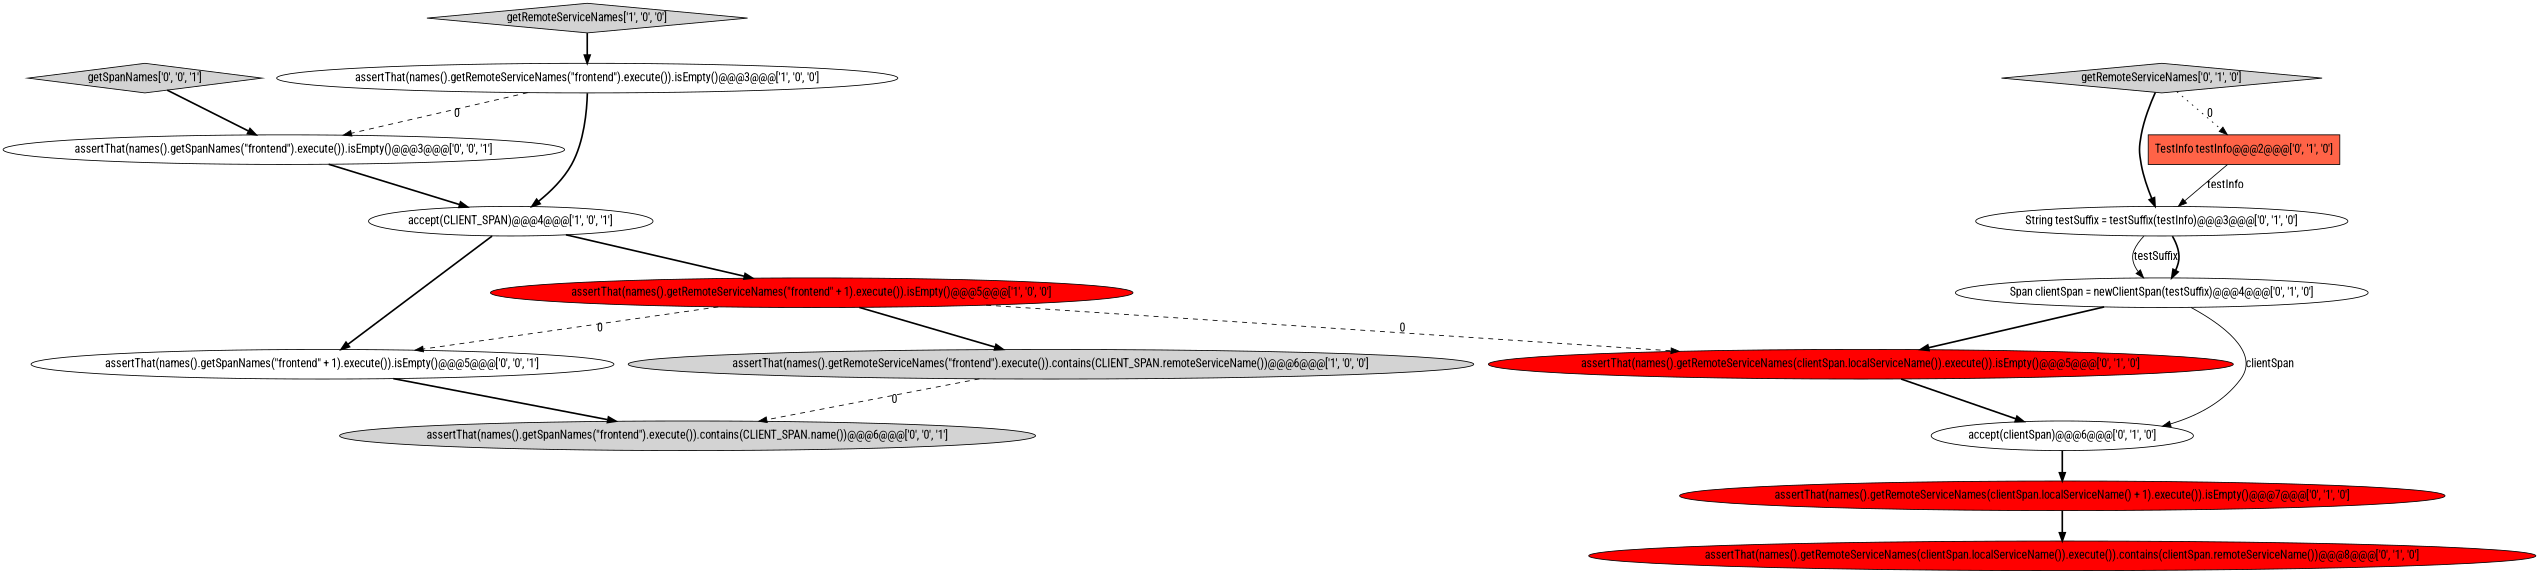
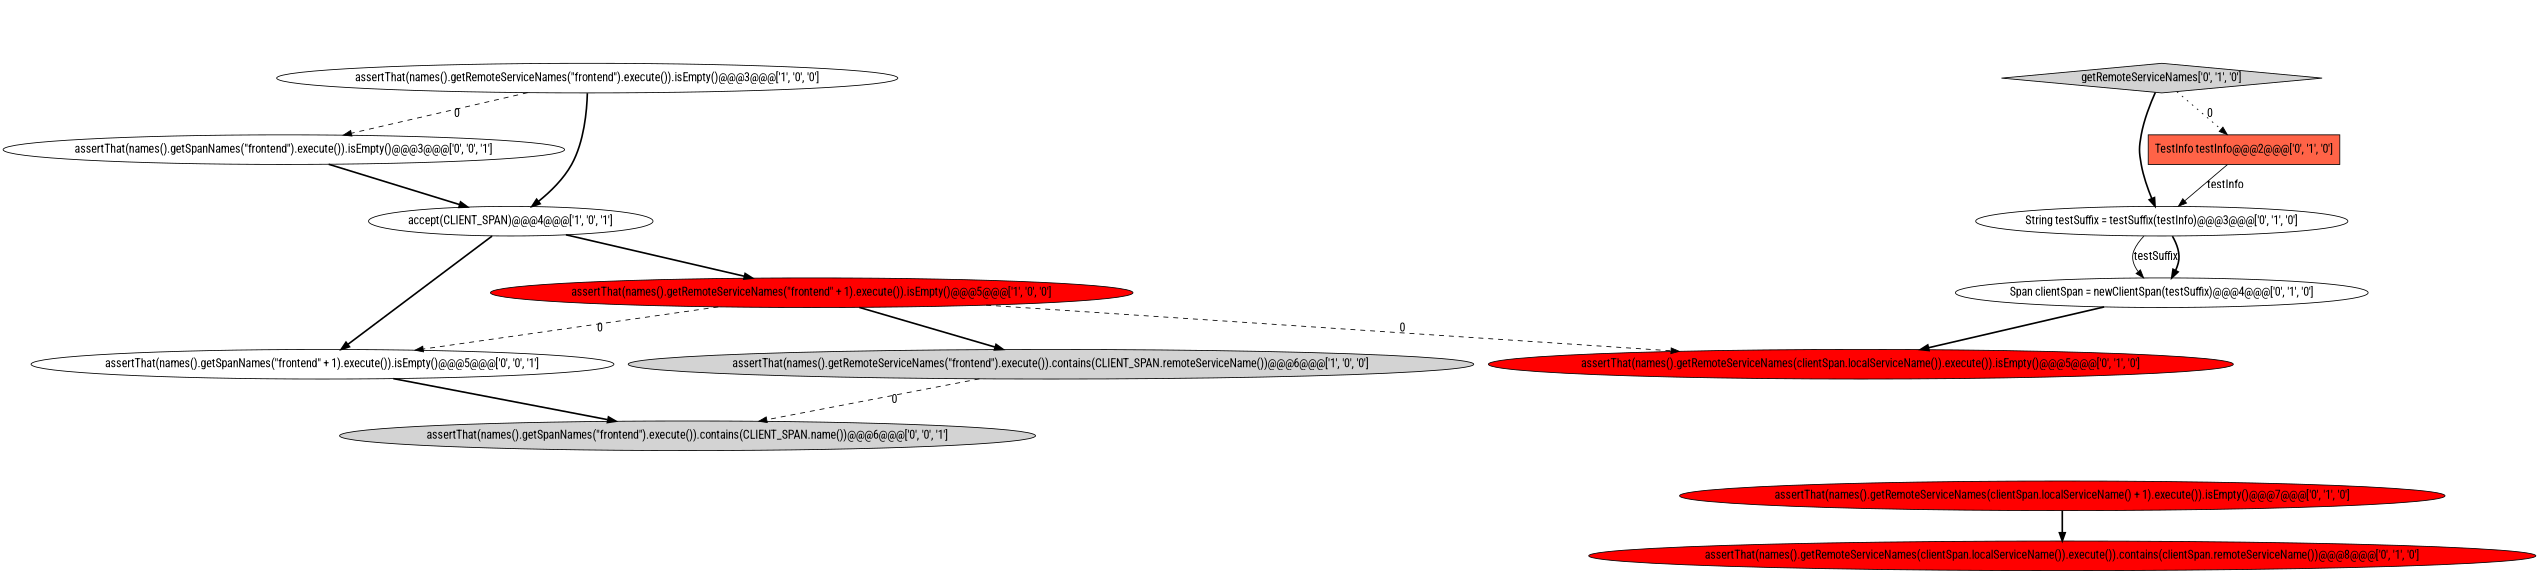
node "getRemoteServiceNames['1', '0', '0']": removed
node "getSpanNames['0', '0', '1']": removed
node "accept(clientSpan)@@@6@@@['0', '1', '0']": removed
